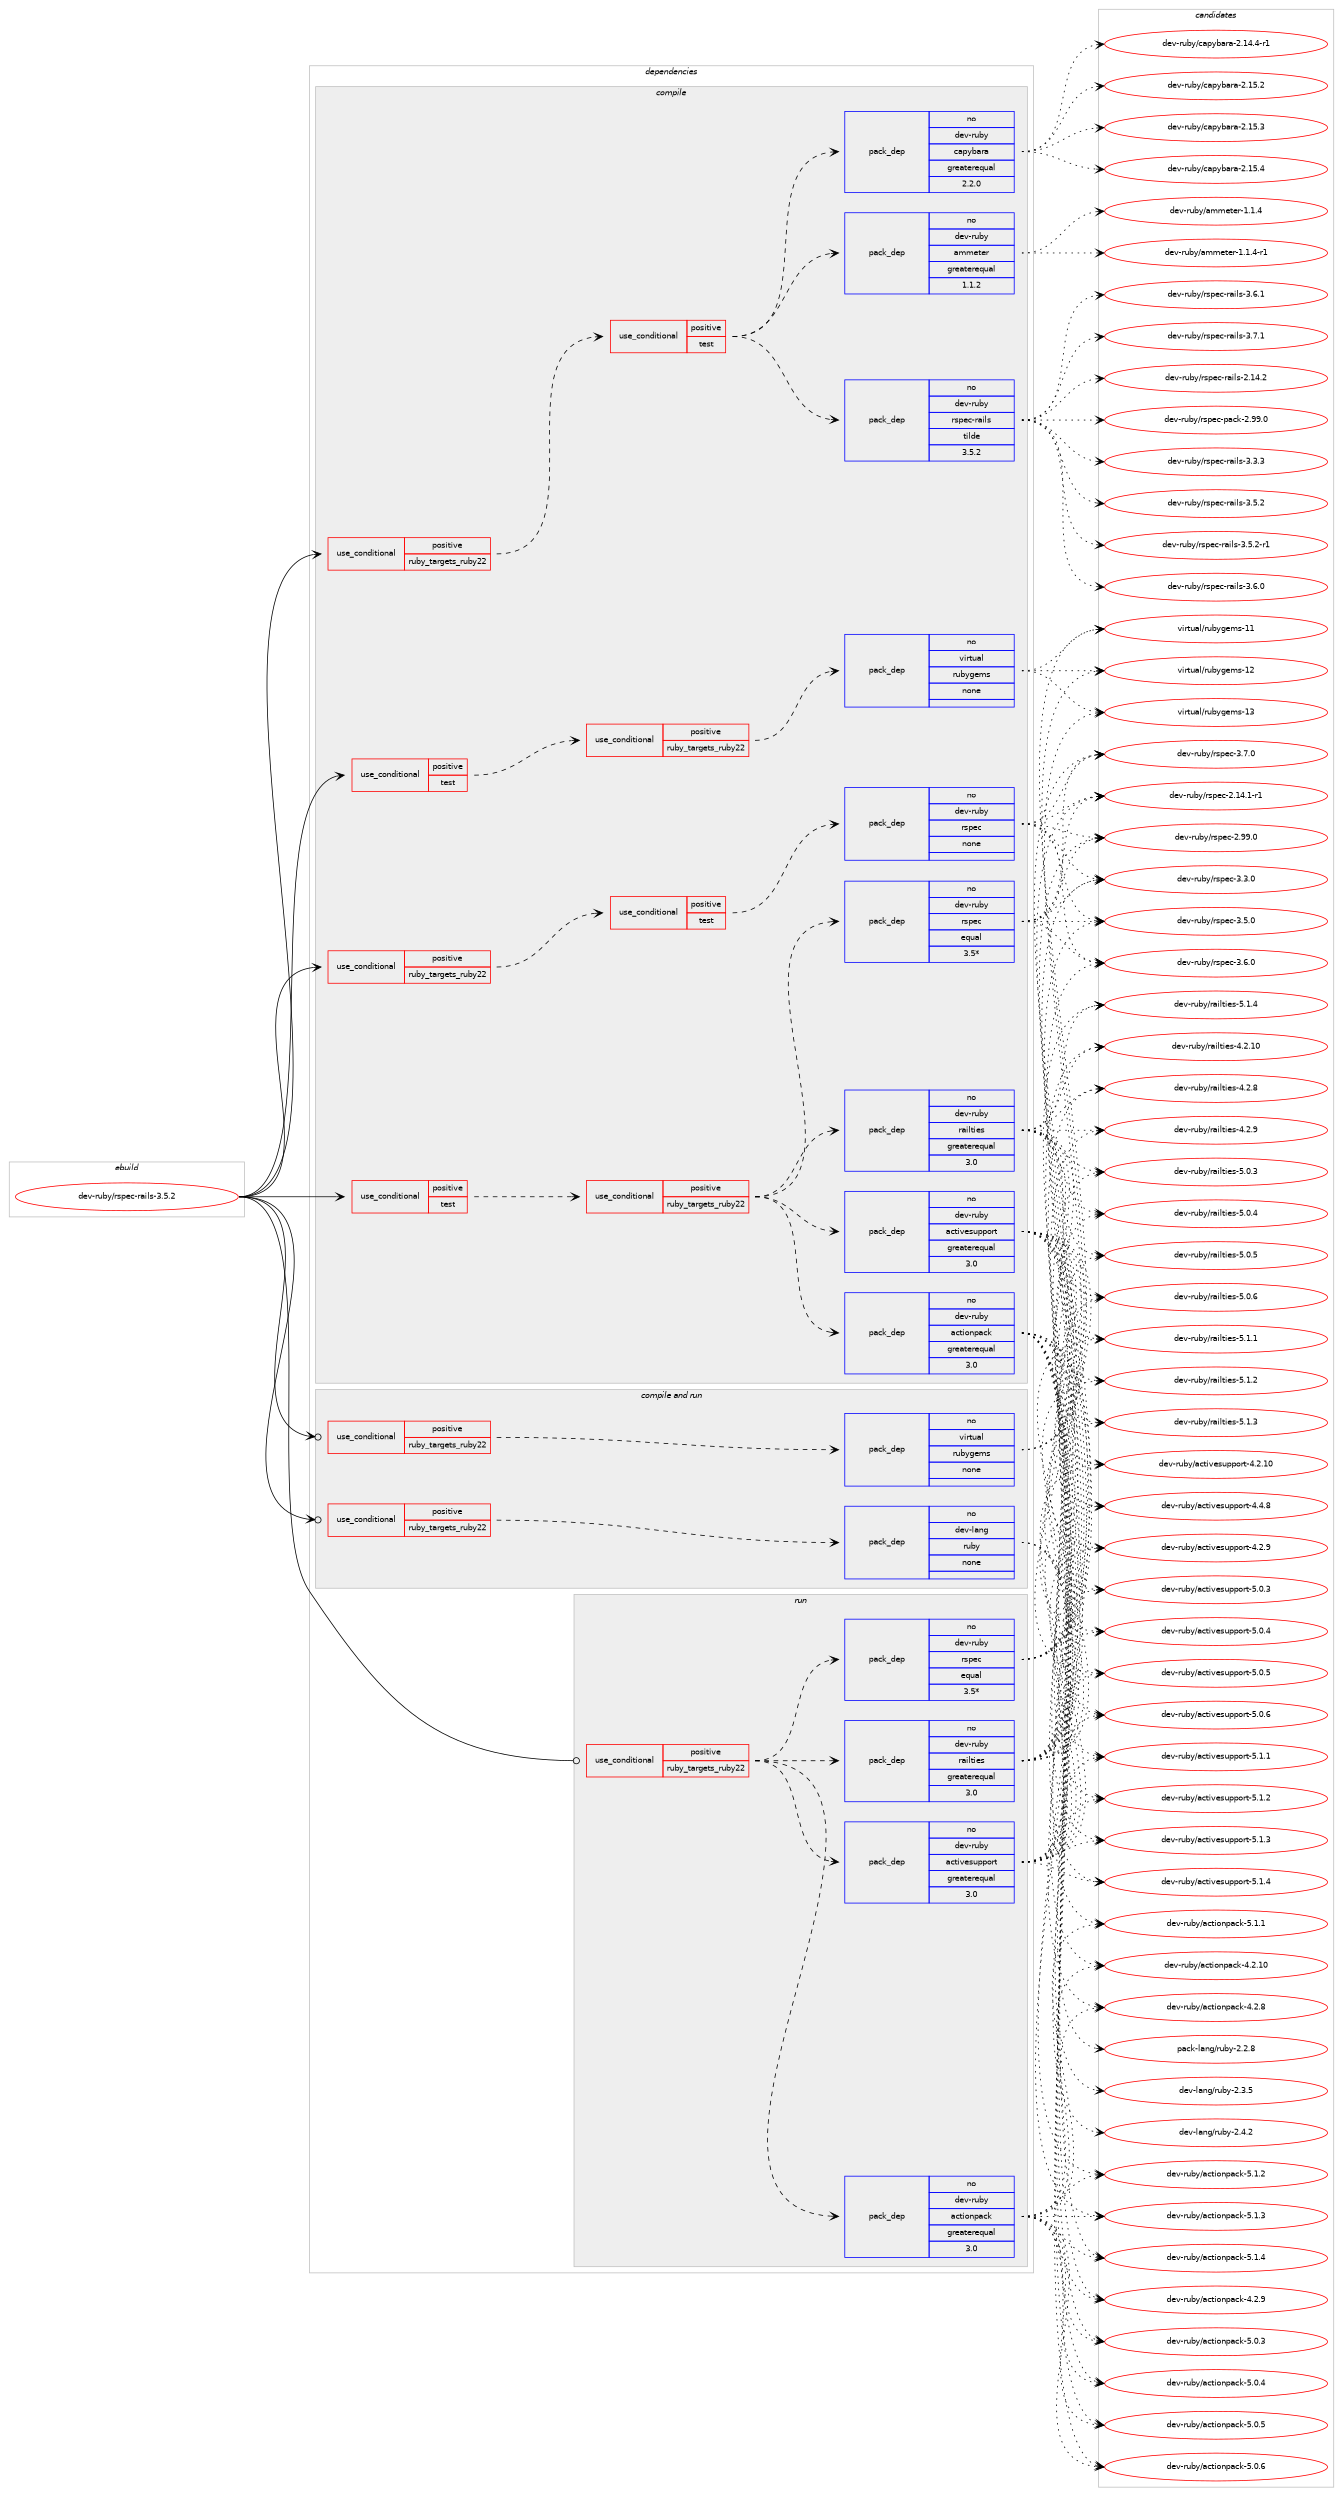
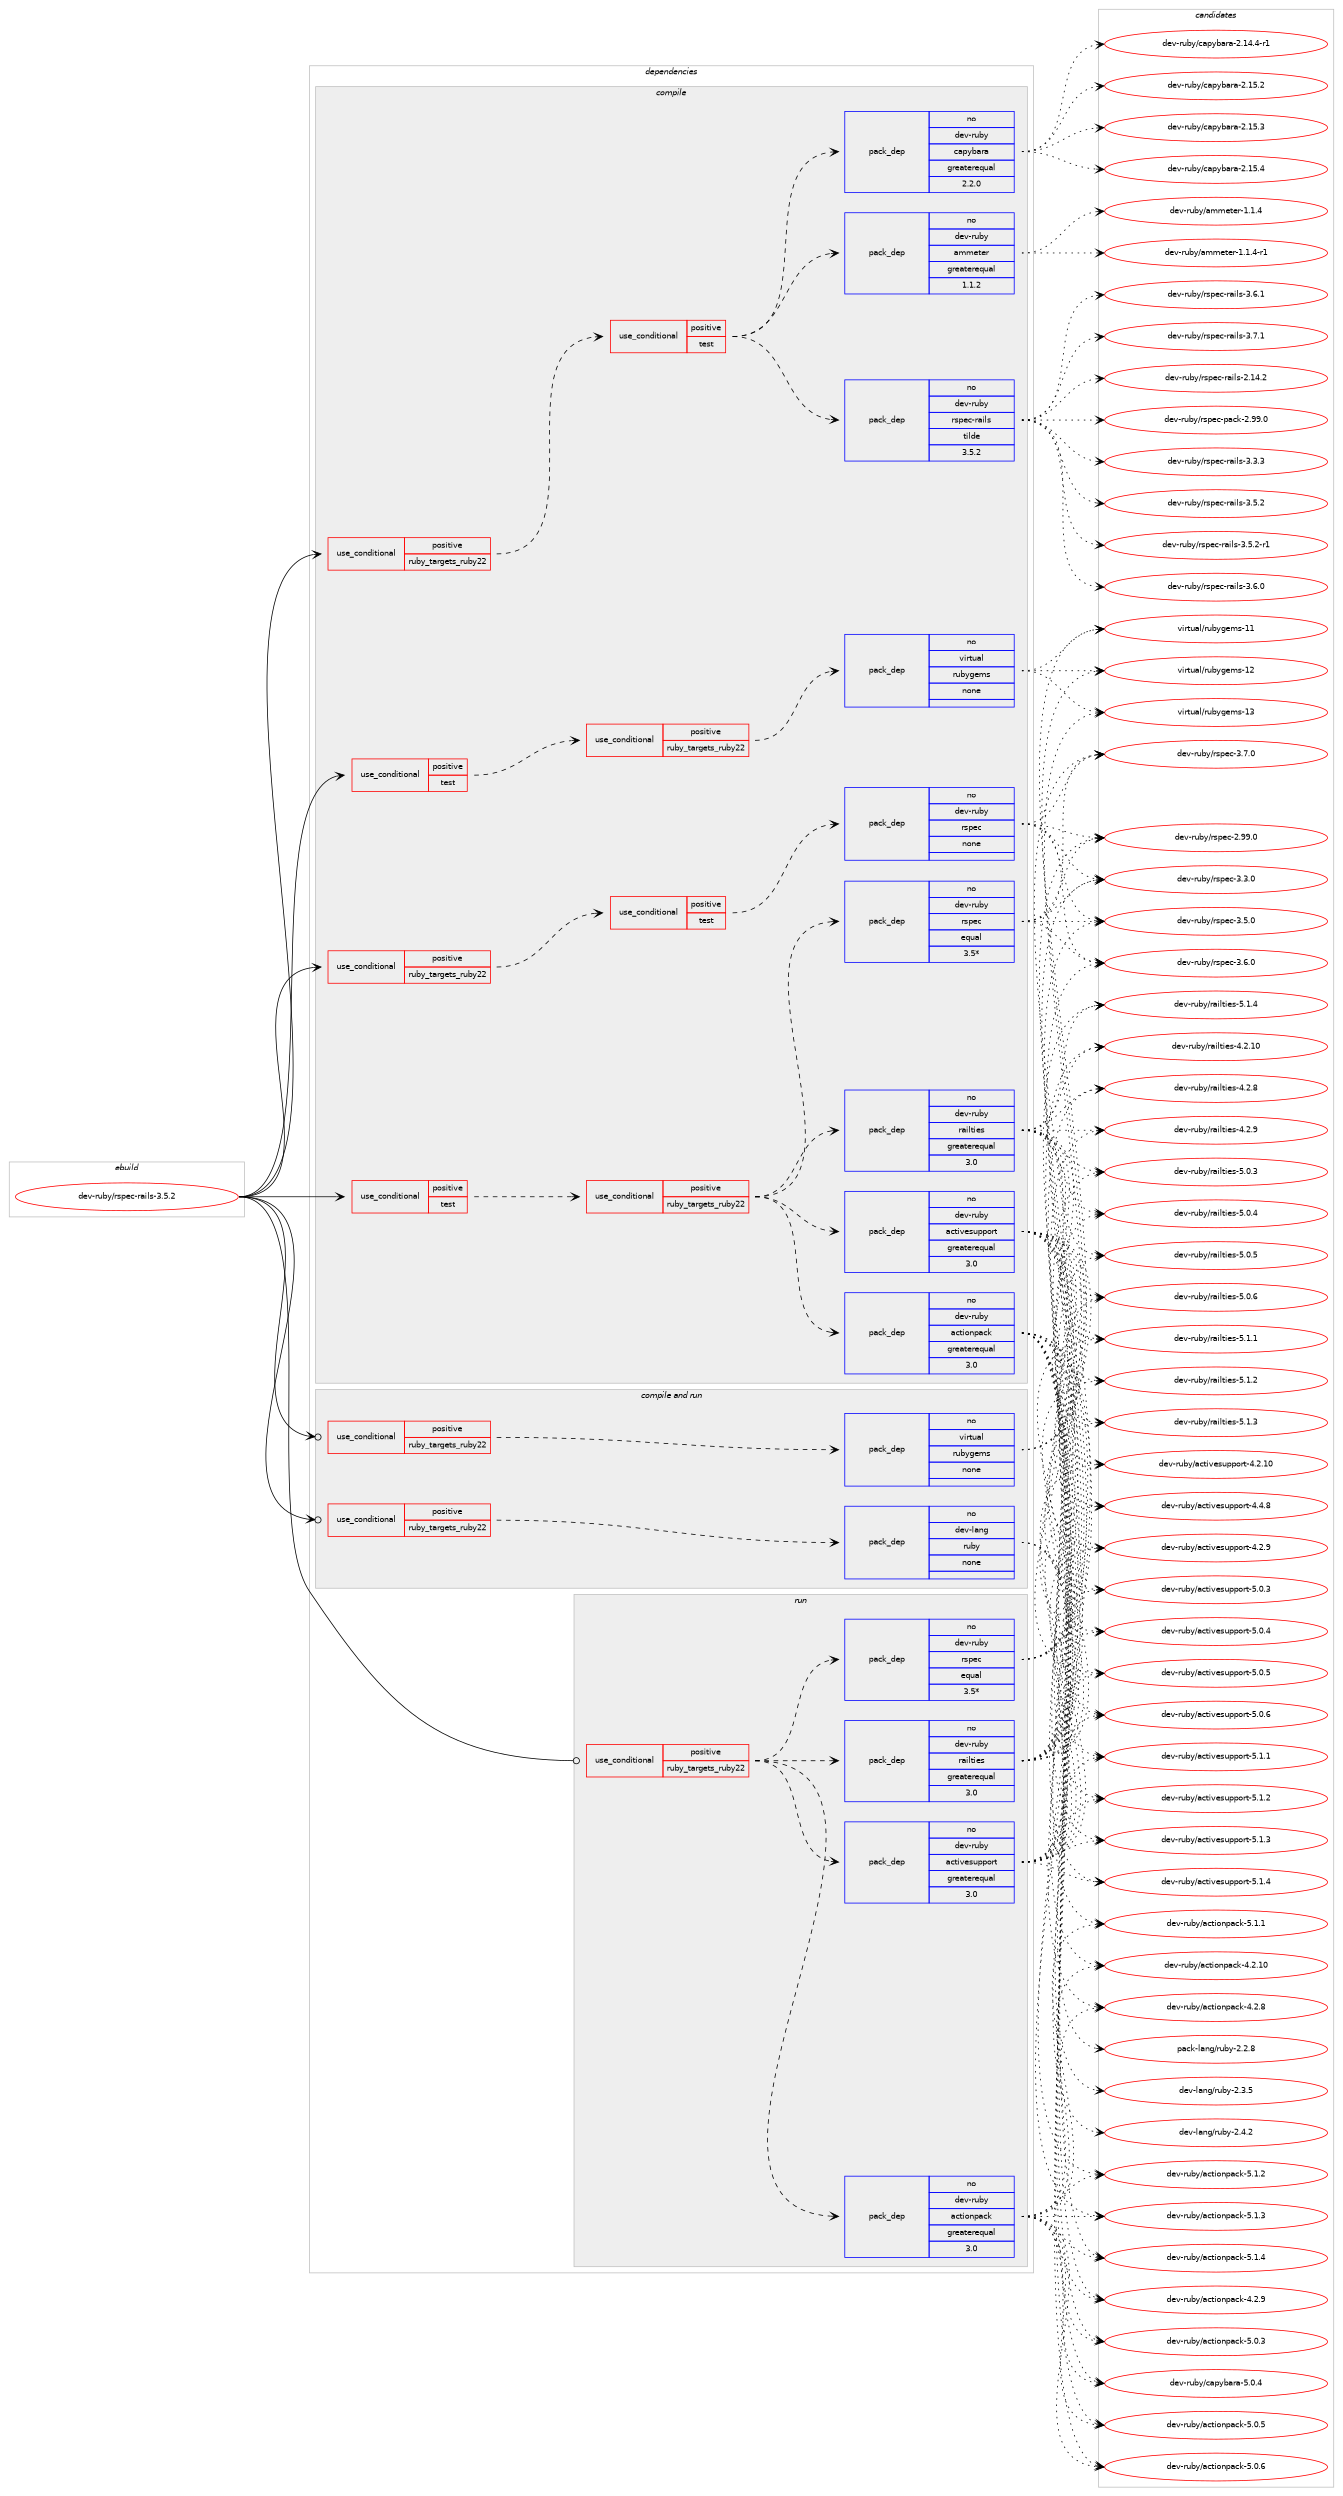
node "dev-ruby/rspec-2.14.1-r1": removed
node "dev-ruby/actionpack-5.0.4": label "dev-ruby/actionpack-5.0.4" -> "dev-ruby/capybara-5.0.4"
